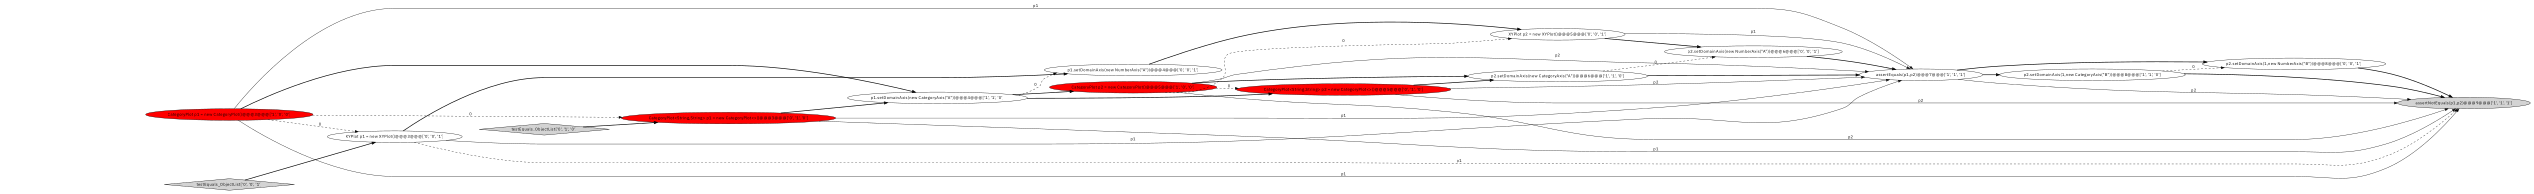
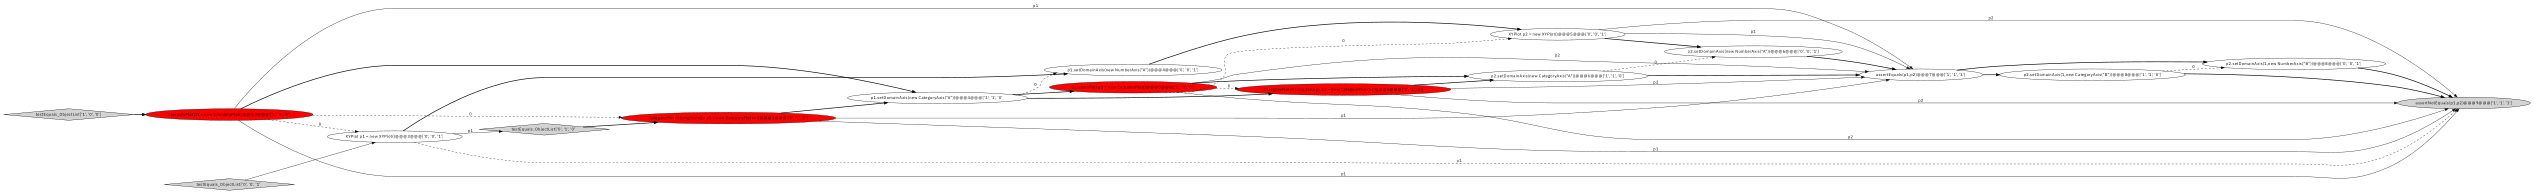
edge "assertEquals(p1,p2)@@@7@@@['1', '1', '1']" -> "assertNotEquals(p1,p2)@@@9@@@['1', '1', '1']": now "XYPlot p2 = new XYPlot()@@@5@@@['0', '0', '1']" -> "assertNotEquals(p1,p2)@@@9@@@['1', '1', '1']"
node "testEquals_ObjectList['1', '0', '0']": added
edge "XYPlot p1 = new XYPlot()@@@3@@@['0', '0', '1']" -> "assertEquals(p1,p2)@@@7@@@['1', '1', '1']": now "XYPlot p1 = new XYPlot()@@@3@@@['0', '0', '1']" -> "testEquals_ObjectList['0', '1', '0']"
edge "testEquals_ObjectList['0', '0', '1']" -> "XYPlot p1 = new XYPlot()@@@3@@@['0', '0', '1']": style bold -> solid
